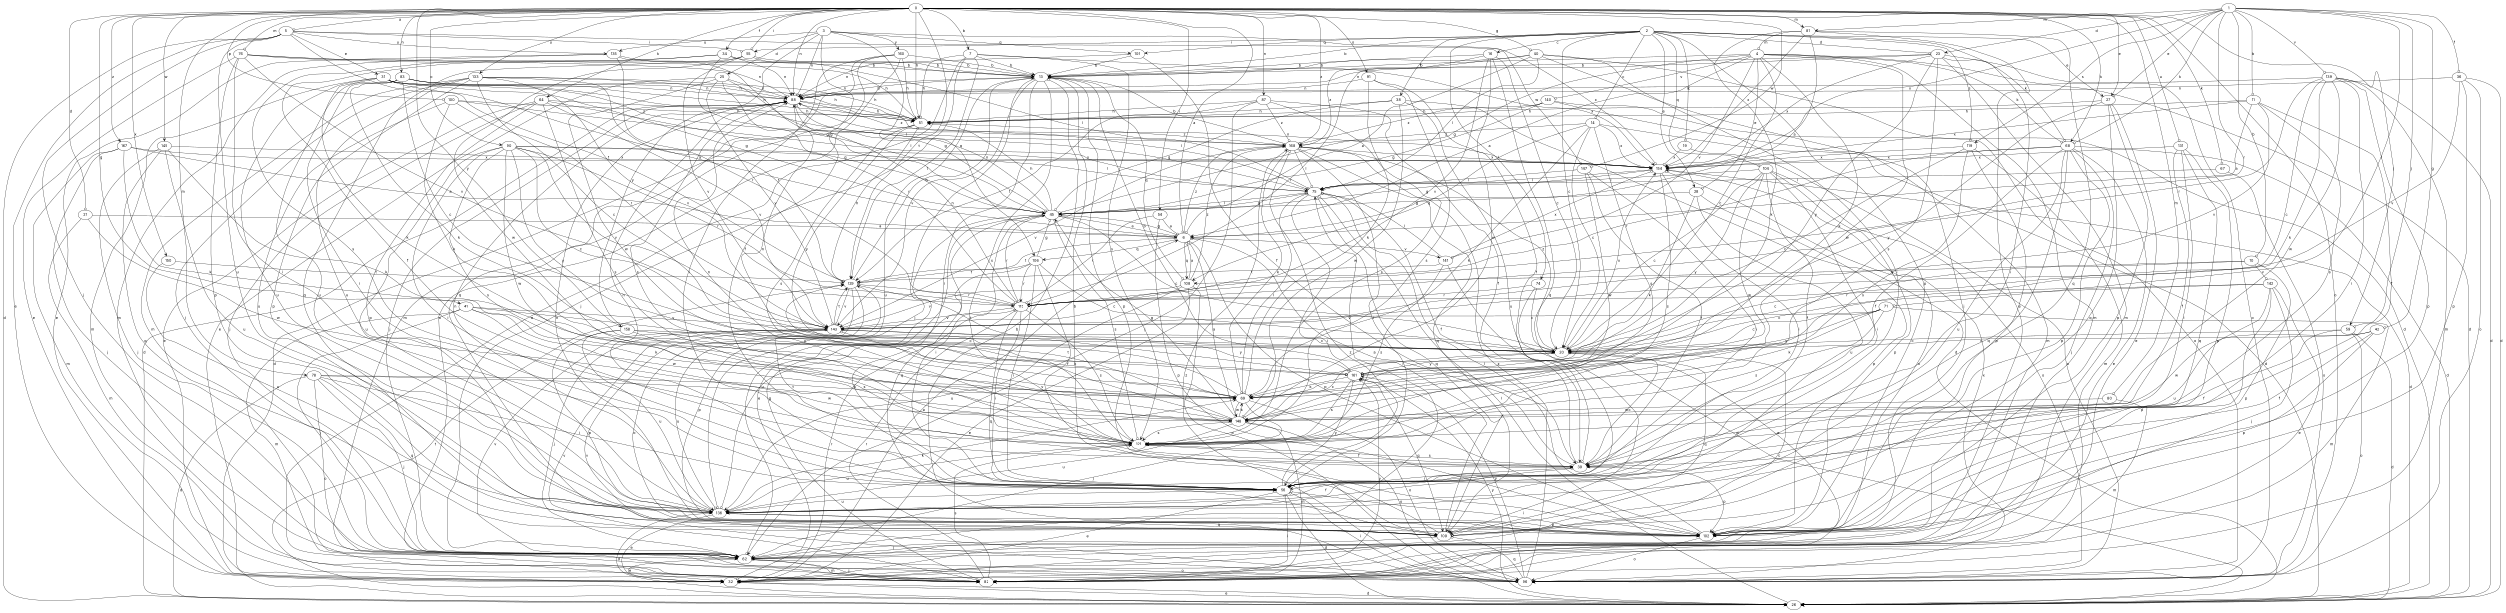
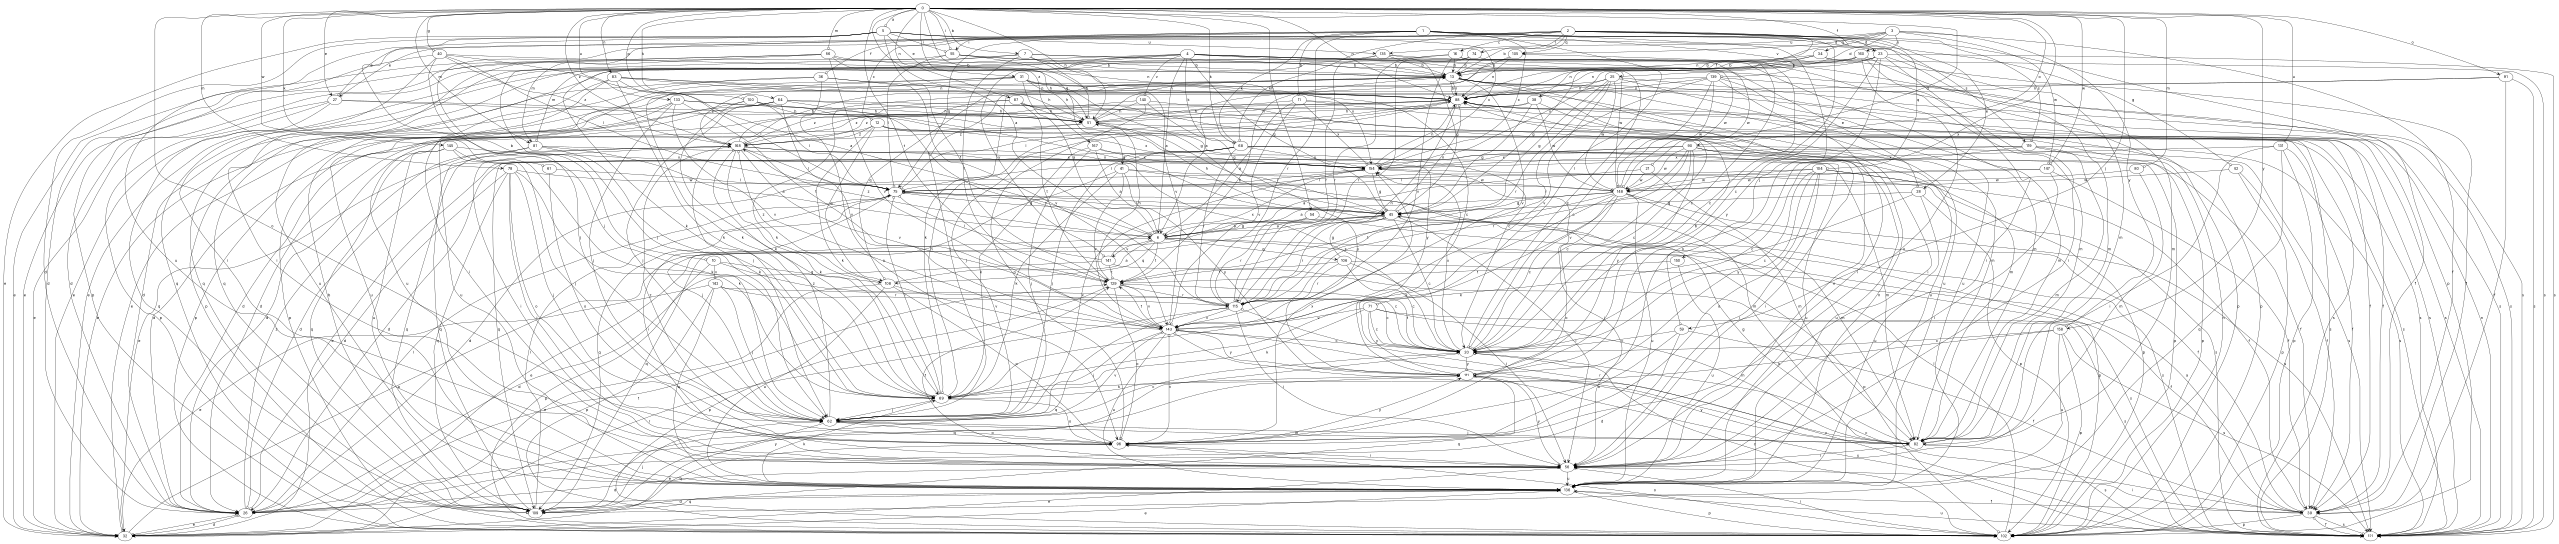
edge "0" -> "68": arrowhead vee -> odot
edge "81" -> "4": reversed
node "76": label "76" -> "86"
edge "133" -> "88": removed, label "n"
edge "105" -> "6": added, label "a"
node "14": label "14" -> "12"
edge "3" -> "106": now "3" -> "75"
node "19": removed
edge "42" -> "20": now "102" -> "20"
edge "106" -> "136": now "25" -> "136"
edge "115" -> "121": now "25" -> "121"
node "161": label "161" -> "111"
edge "69" -> "148": removed, label "w"
edge "133" -> "82": now "5" -> "82"
edge "96" -> "13": now "74" -> "13"
edge "139" -> "26": now "119" -> "26"
